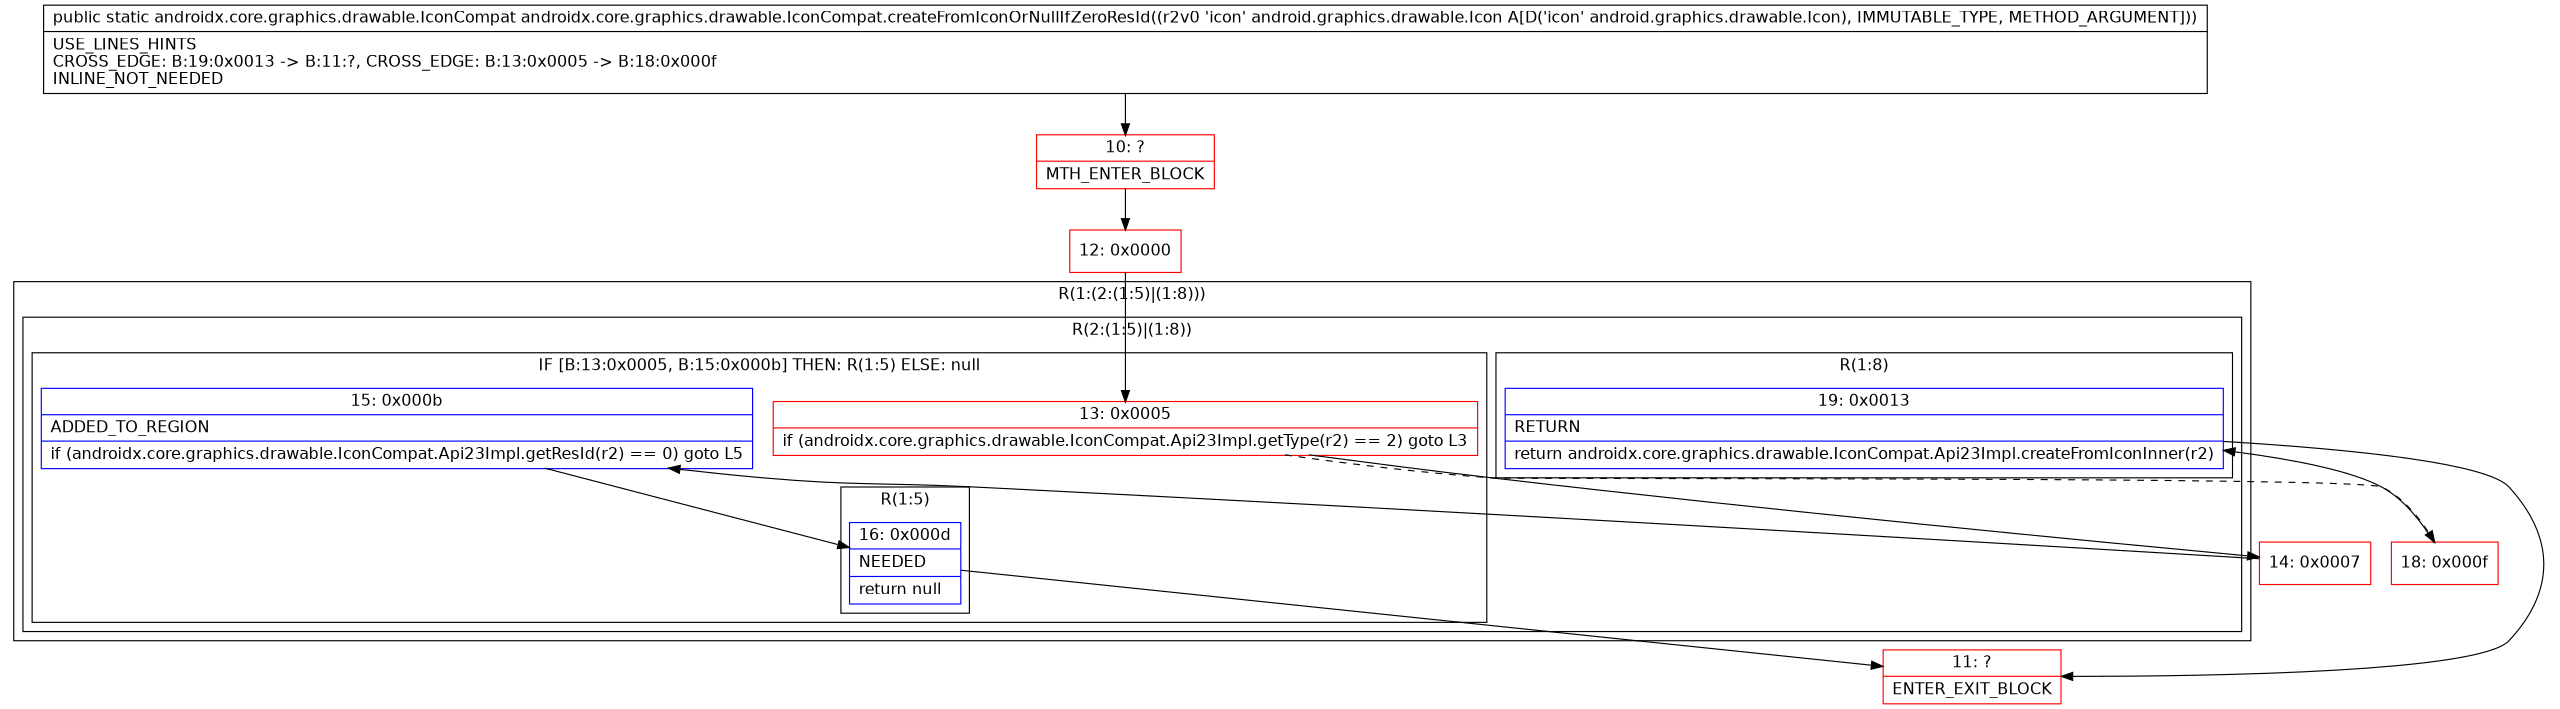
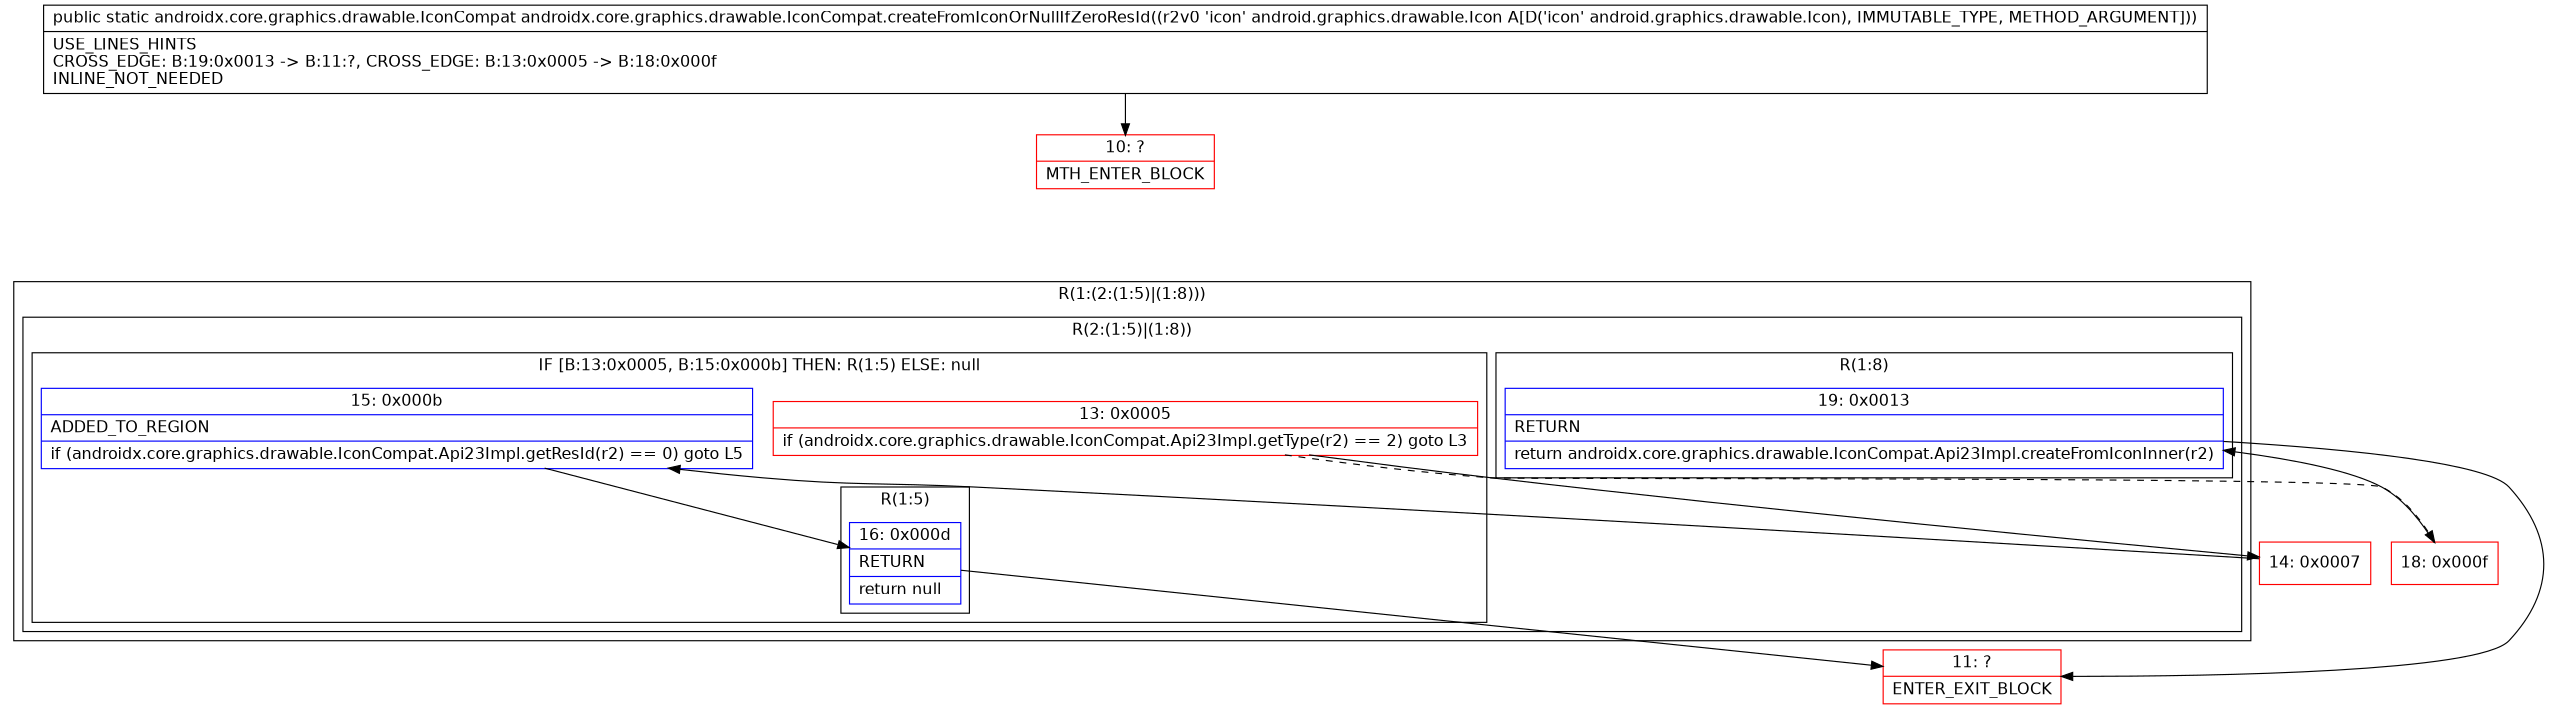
node "12: 0x0000": removed
node "16: 0x000d": text "NEEDED" -> "RETURN"
